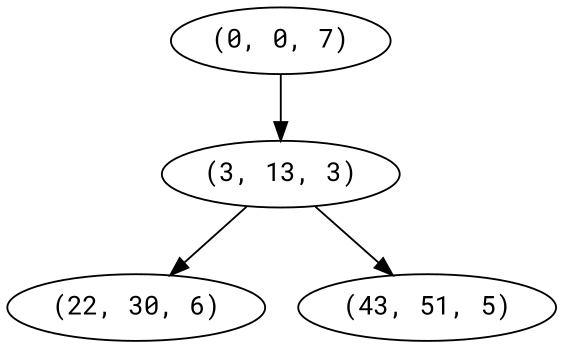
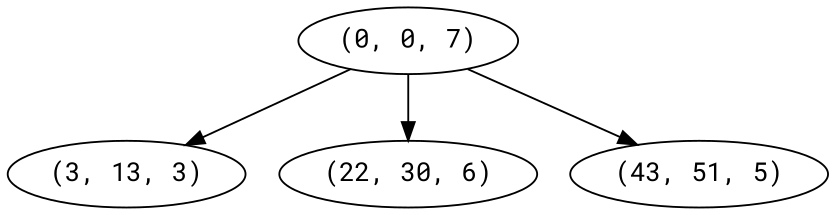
edge "(3, 13, 3)" -> "(22, 30, 6)": now "(0, 0, 7)" -> "(22, 30, 6)"
edge "(3, 13, 3)" -> "(43, 51, 5)": now "(0, 0, 7)" -> "(43, 51, 5)"
